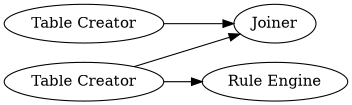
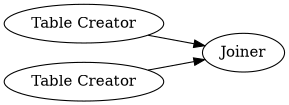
node "Rule Engine": removed
